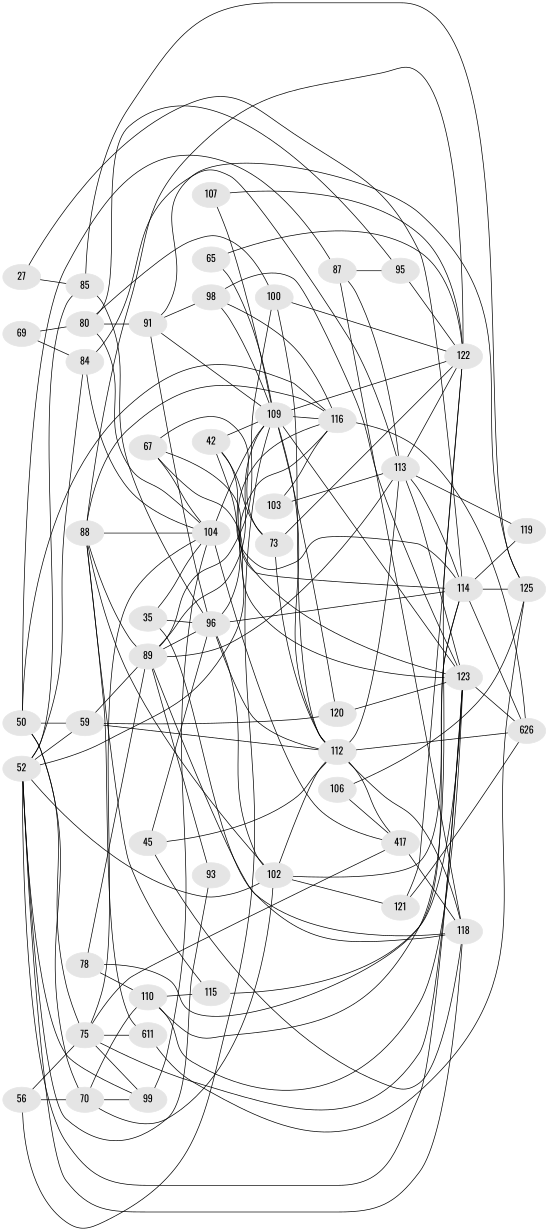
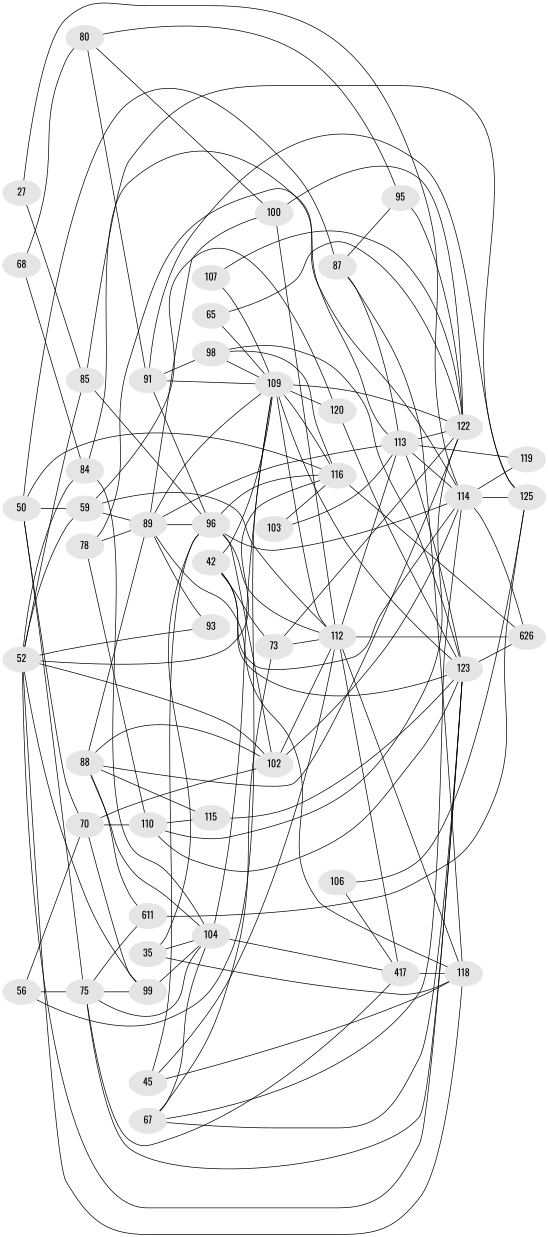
node "69": label "69" -> "68"
edge "116" -- "88": removed
edge "80" -- "104": removed
node "121": removed
